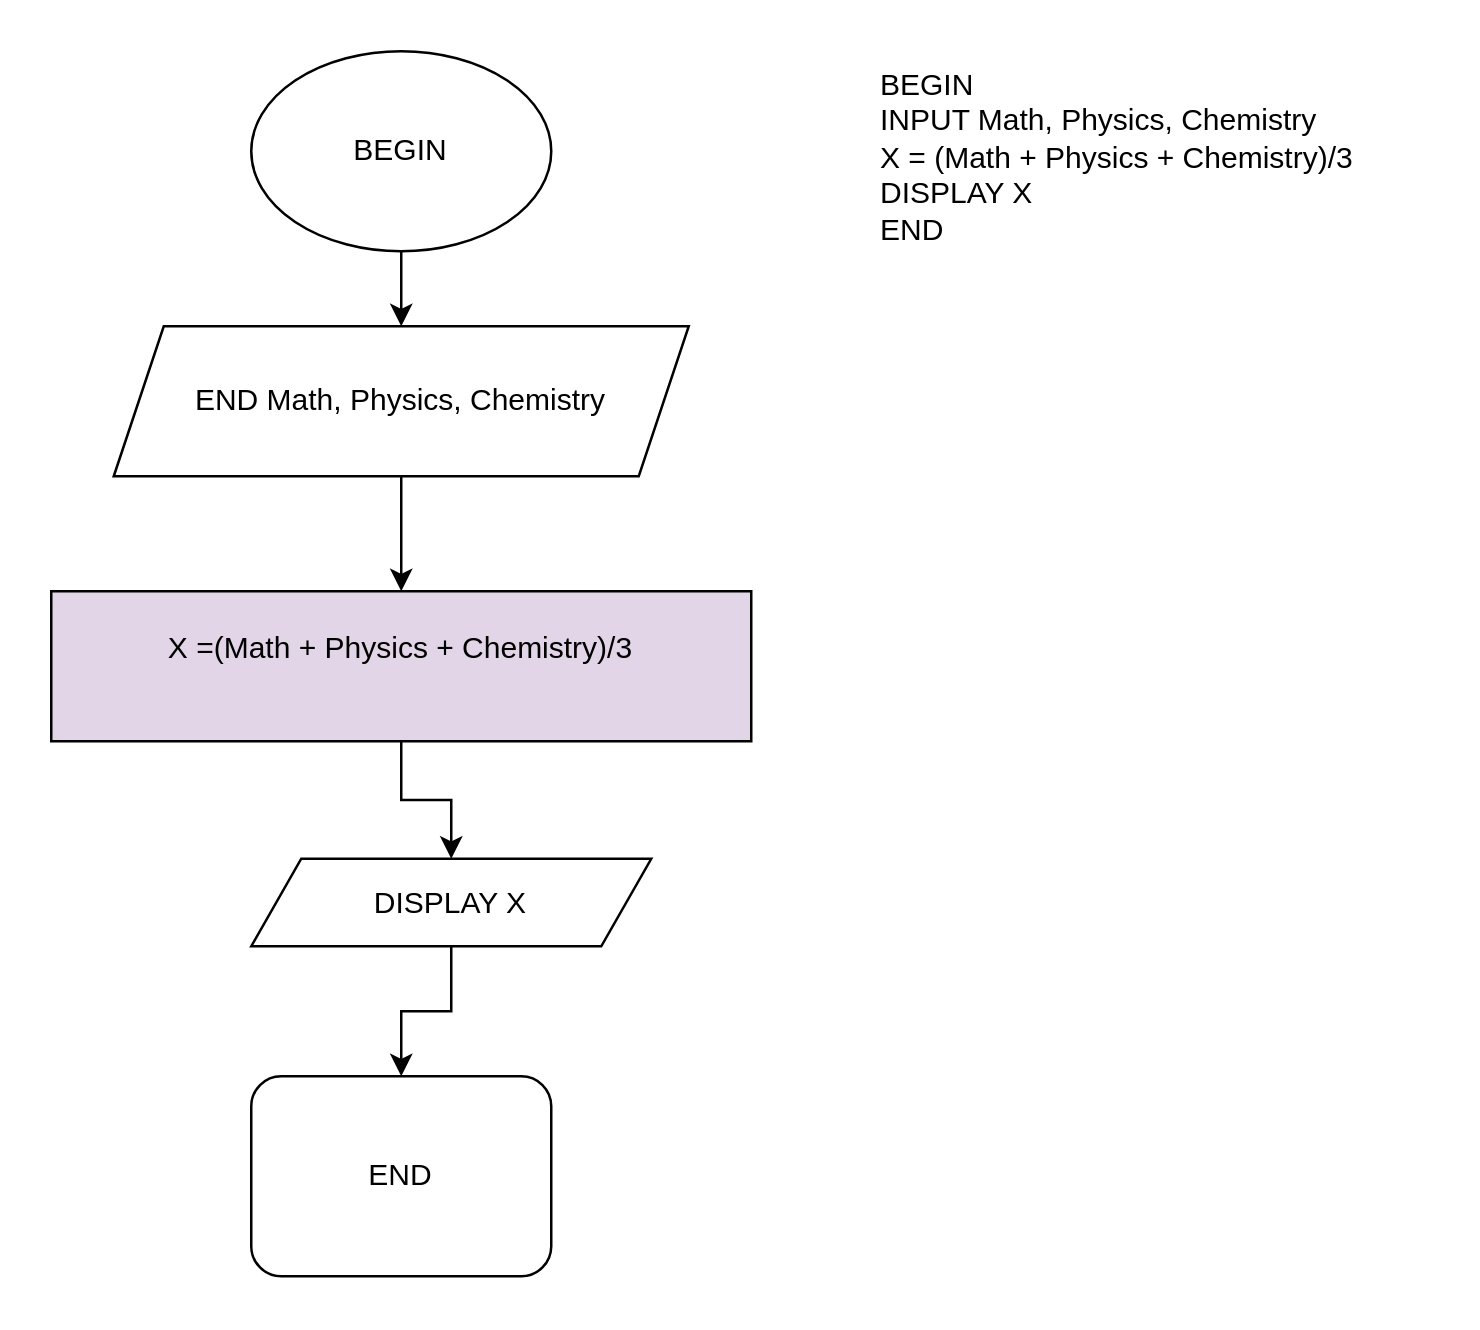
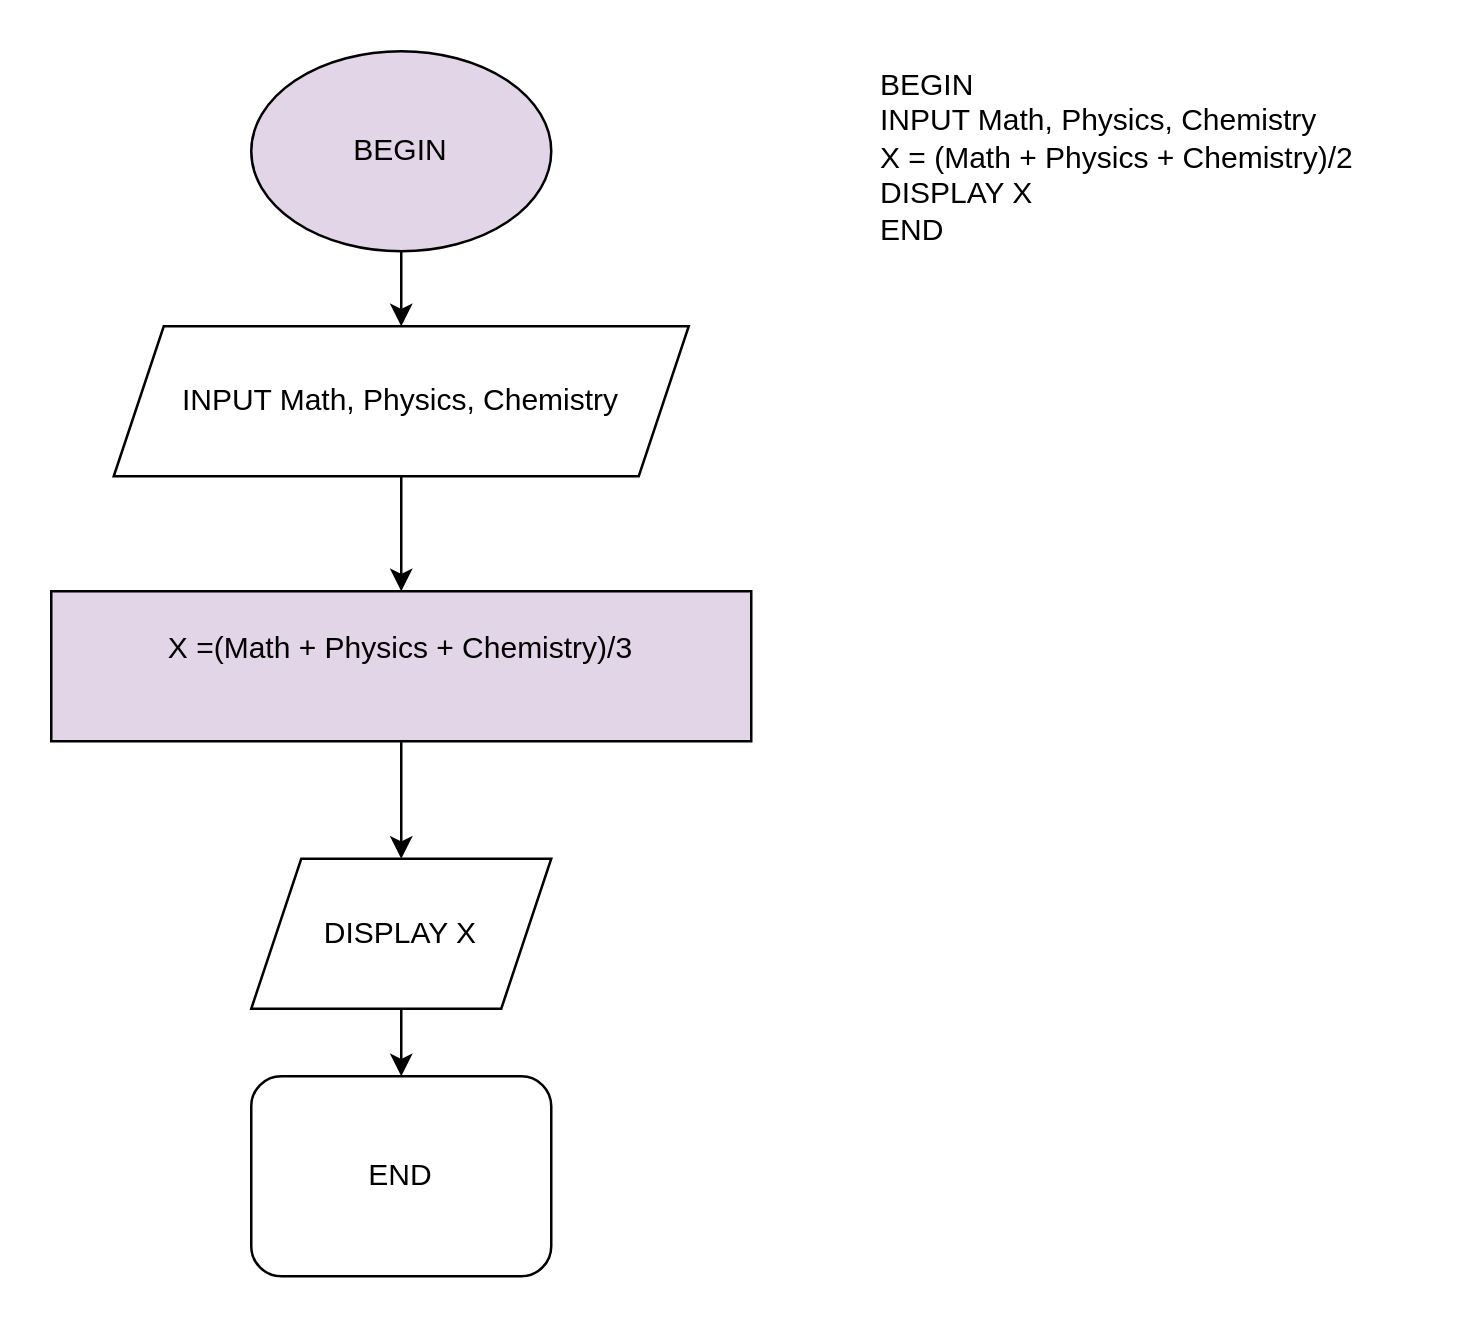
node "BEGIN": fillcolor #ffffff -> #e1d5e7
node "BEGIN INPUT Math, Physics, Chemistry X = (Math + Physics + Chemistry)/3 DISPLAY X END": label "BEGIN INPUT Math, Physics, Chemistry X = (Math + Physics + Chemistry)/3 DISPLAY X END" -> "BEGIN INPUT Math, Physics, Chemistry X = (Math + Physics + Chemistry)/2 DISPLAY X END"
node "END Math, Physics, Chemistry": label "END Math, Physics, Chemistry" -> "INPUT Math, Physics, Chemistry"
node "DISPLAY X": size 400x88 -> 300x150
